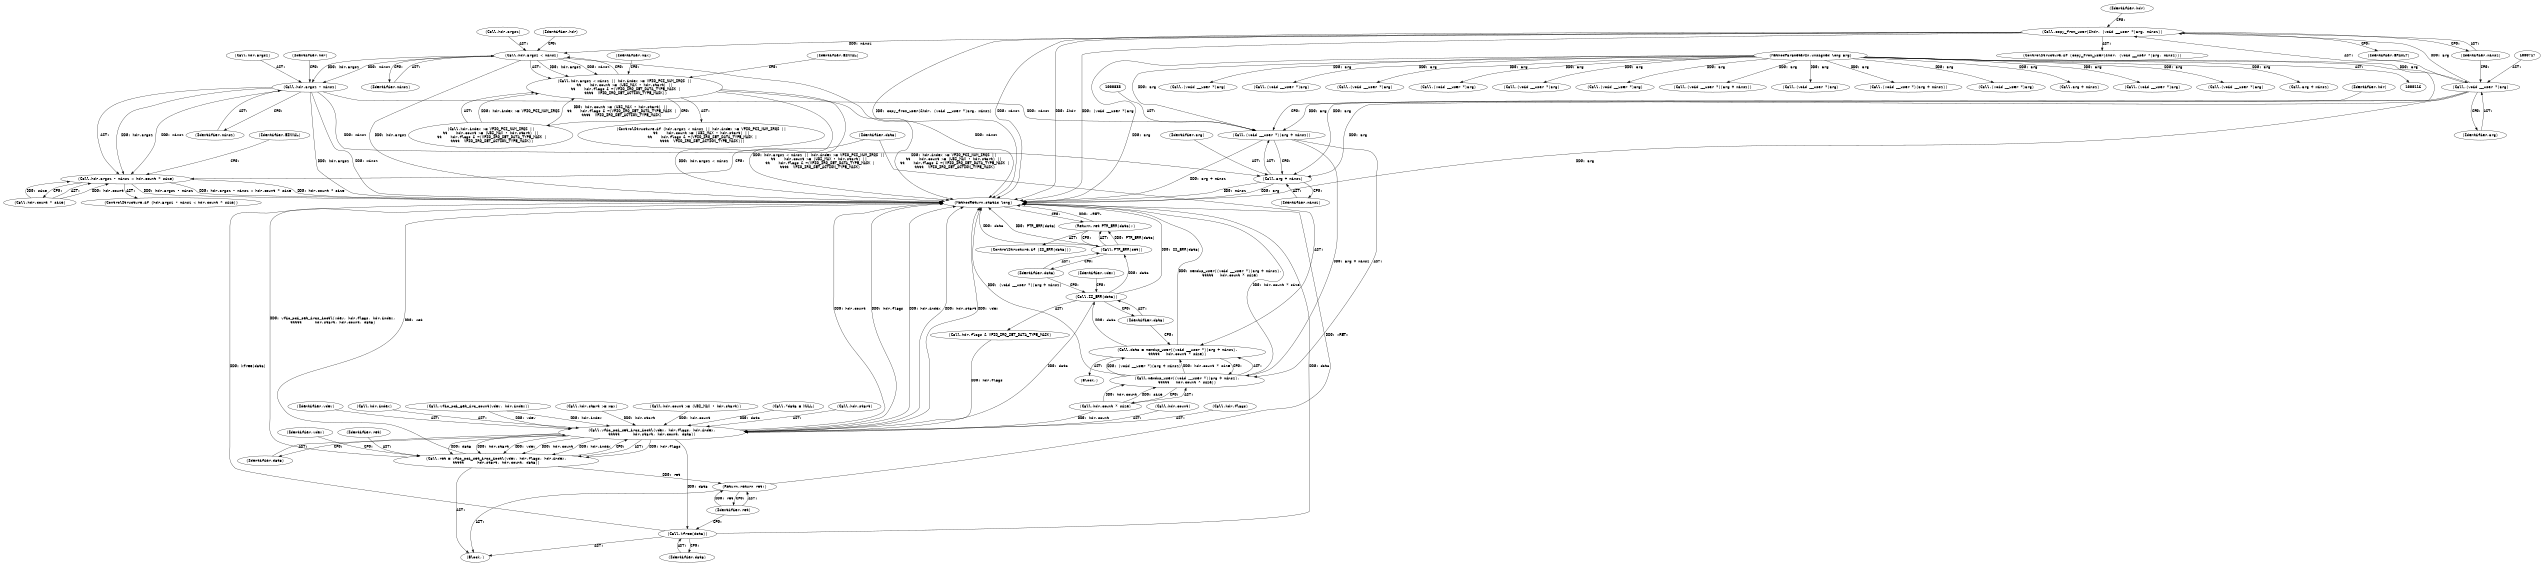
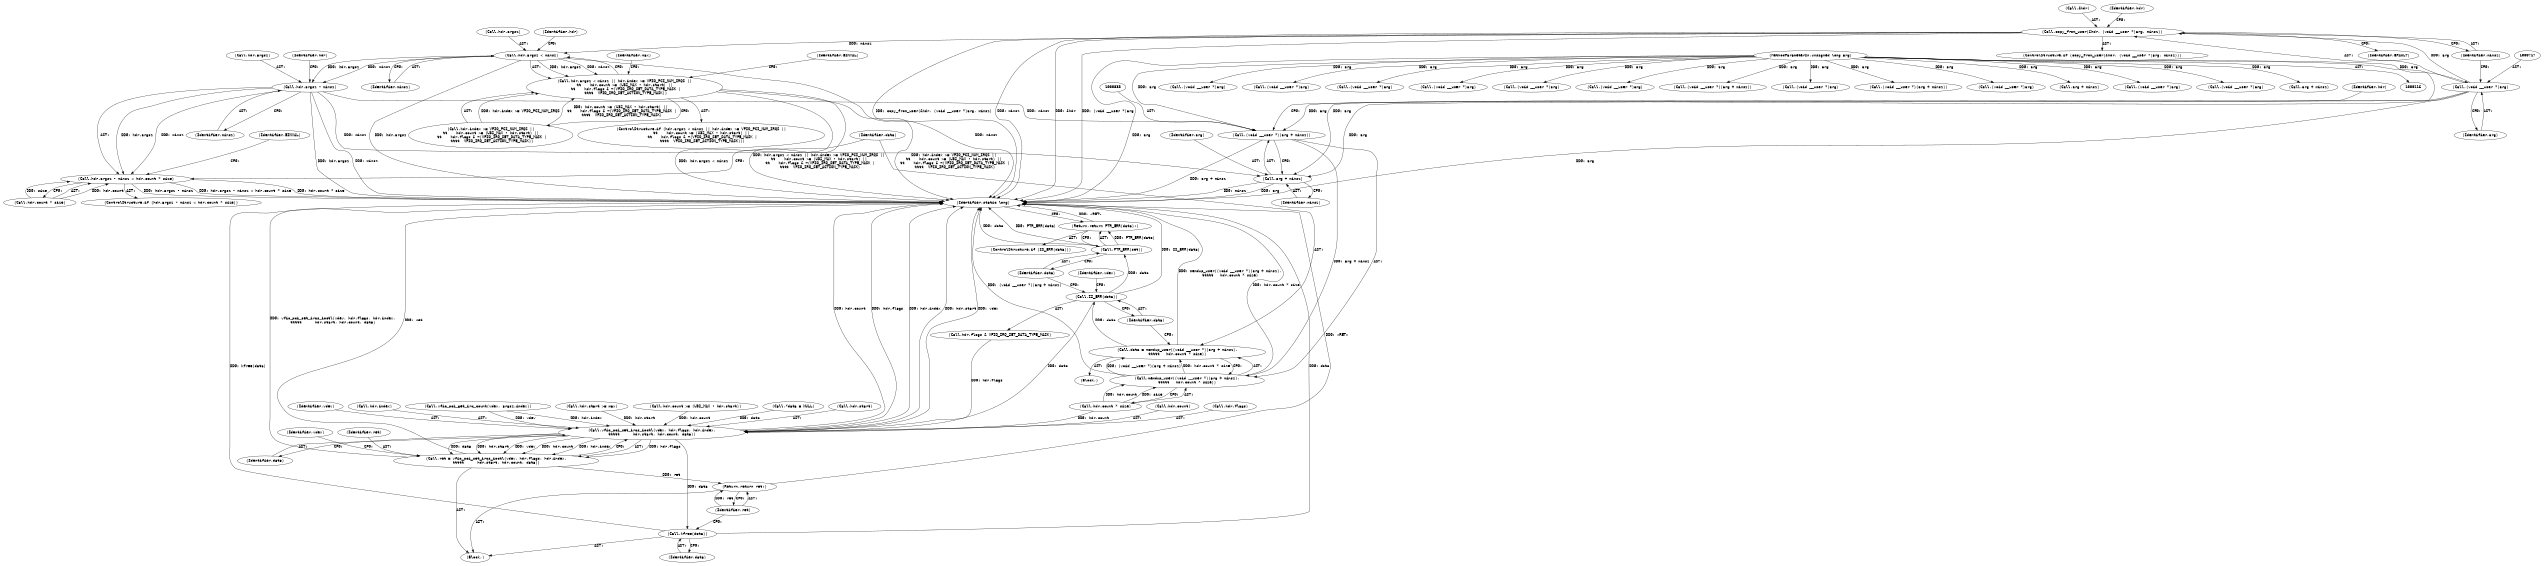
node "(Call,&hdr)": added
node "(MethodReturn,static long)": label "(MethodReturn,static long)" -> "(Identifier,static long)"
node "(Return,ret PTR_ERR(data);)": label "(Return,ret PTR_ERR(data);)" -> "(Return,return PTR_ERR(data);)"
node "(Call,vfio_pci_get_irq_count(vdev, hdr.index))": label "(Call,vfio_pci_get_irq_count(vdev, hdr.index))" -> "(Call,vfio_pci_get_irq_count(vdev, argsz.index))"
